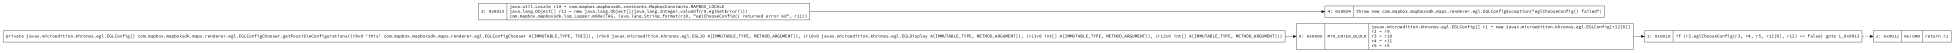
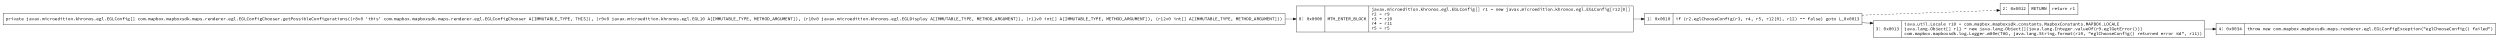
edge "1: 0x0010" -> "3: 0x0013": added
